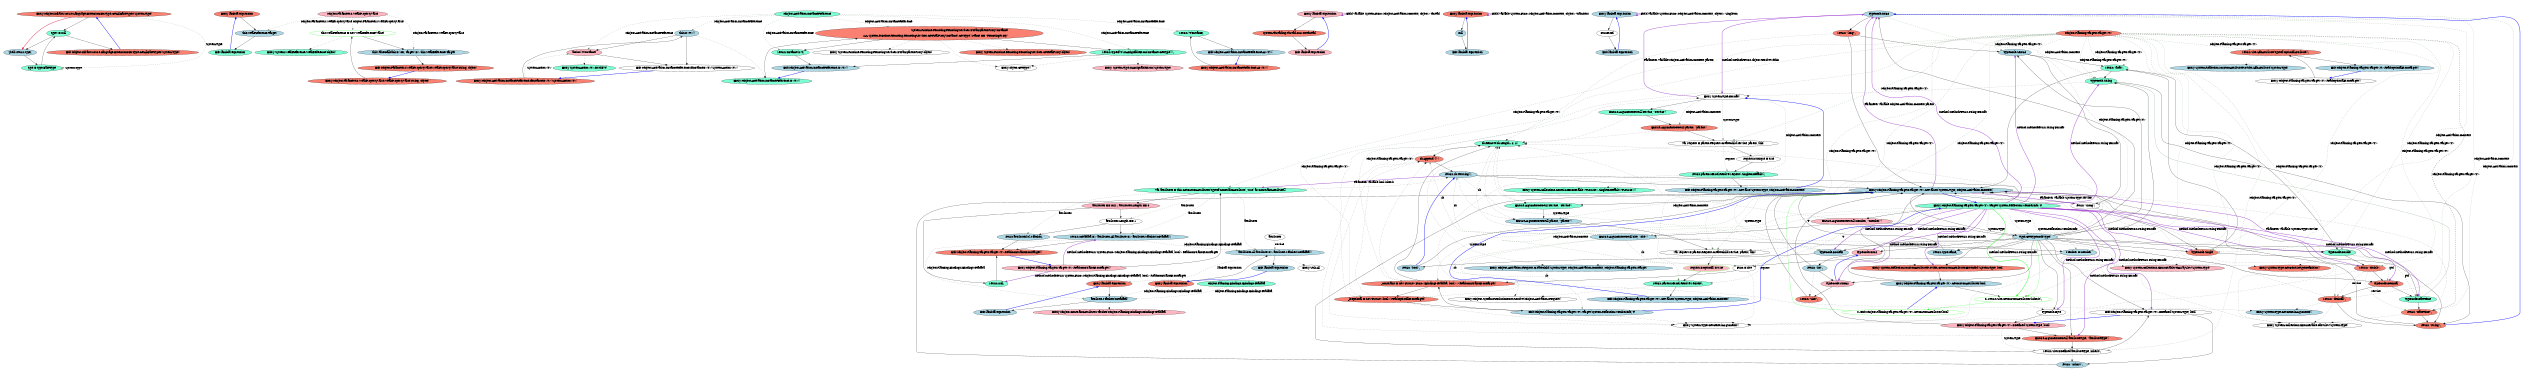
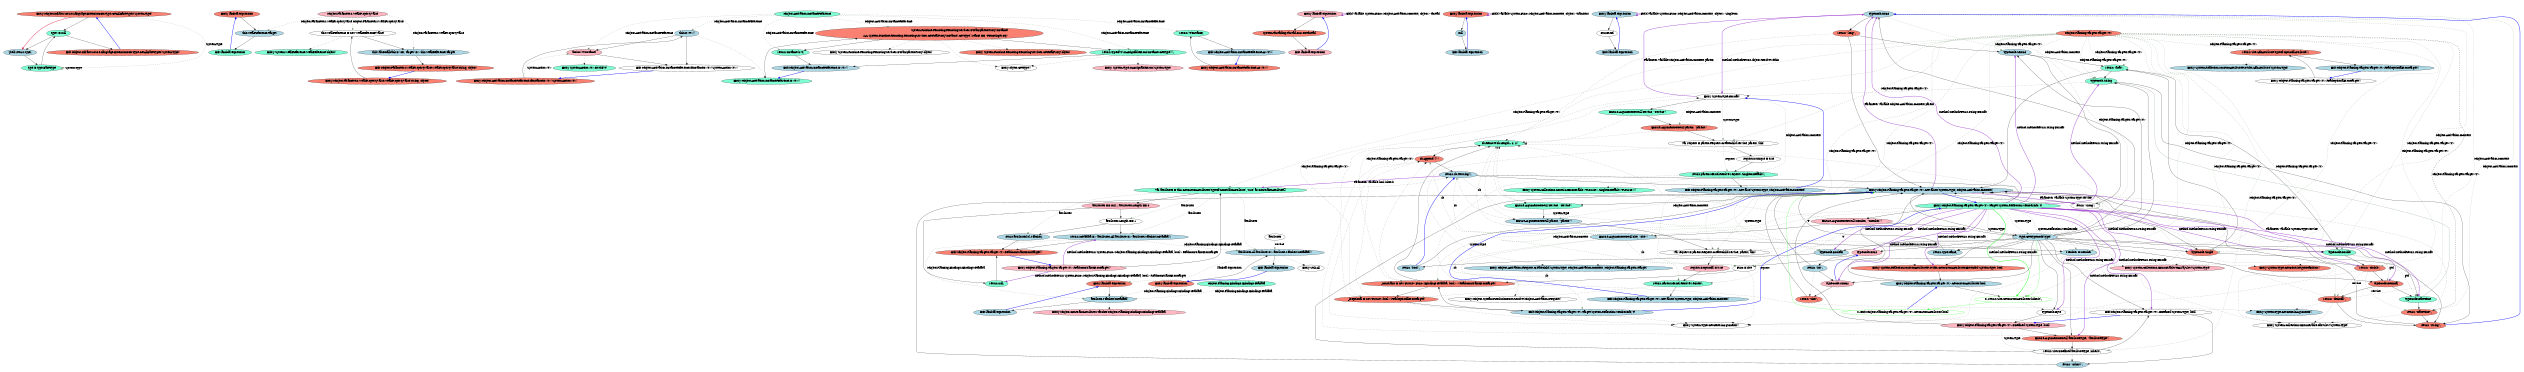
node "this.weakReference = new WeakReference(value)": color green -> black
node "request.IsOptional = true": color green -> black
